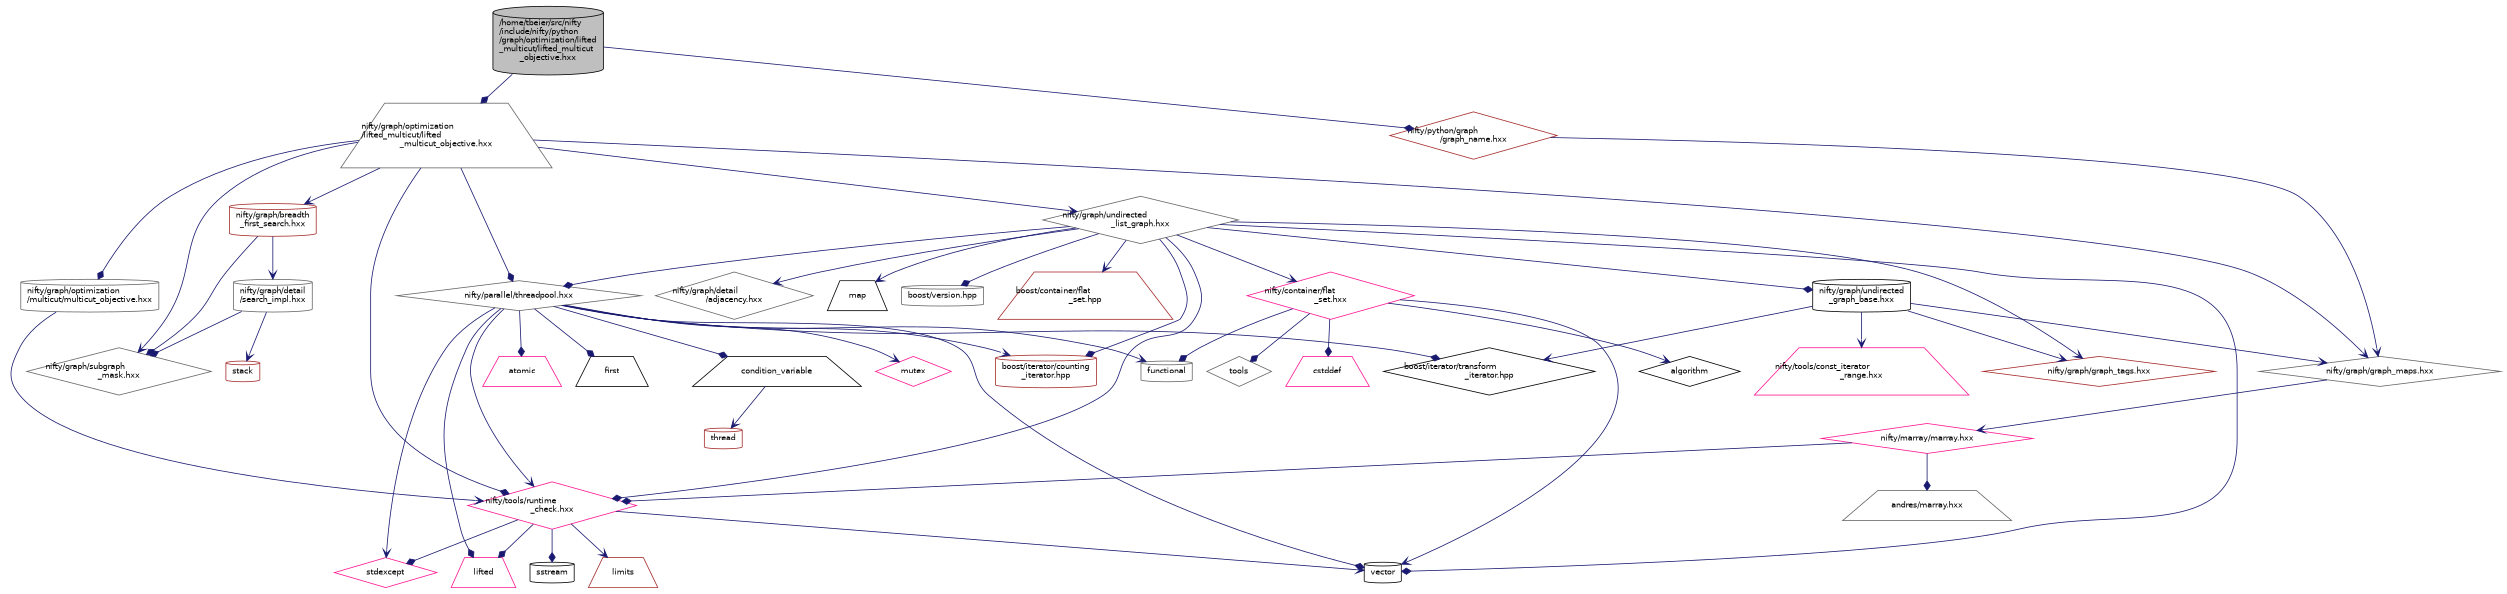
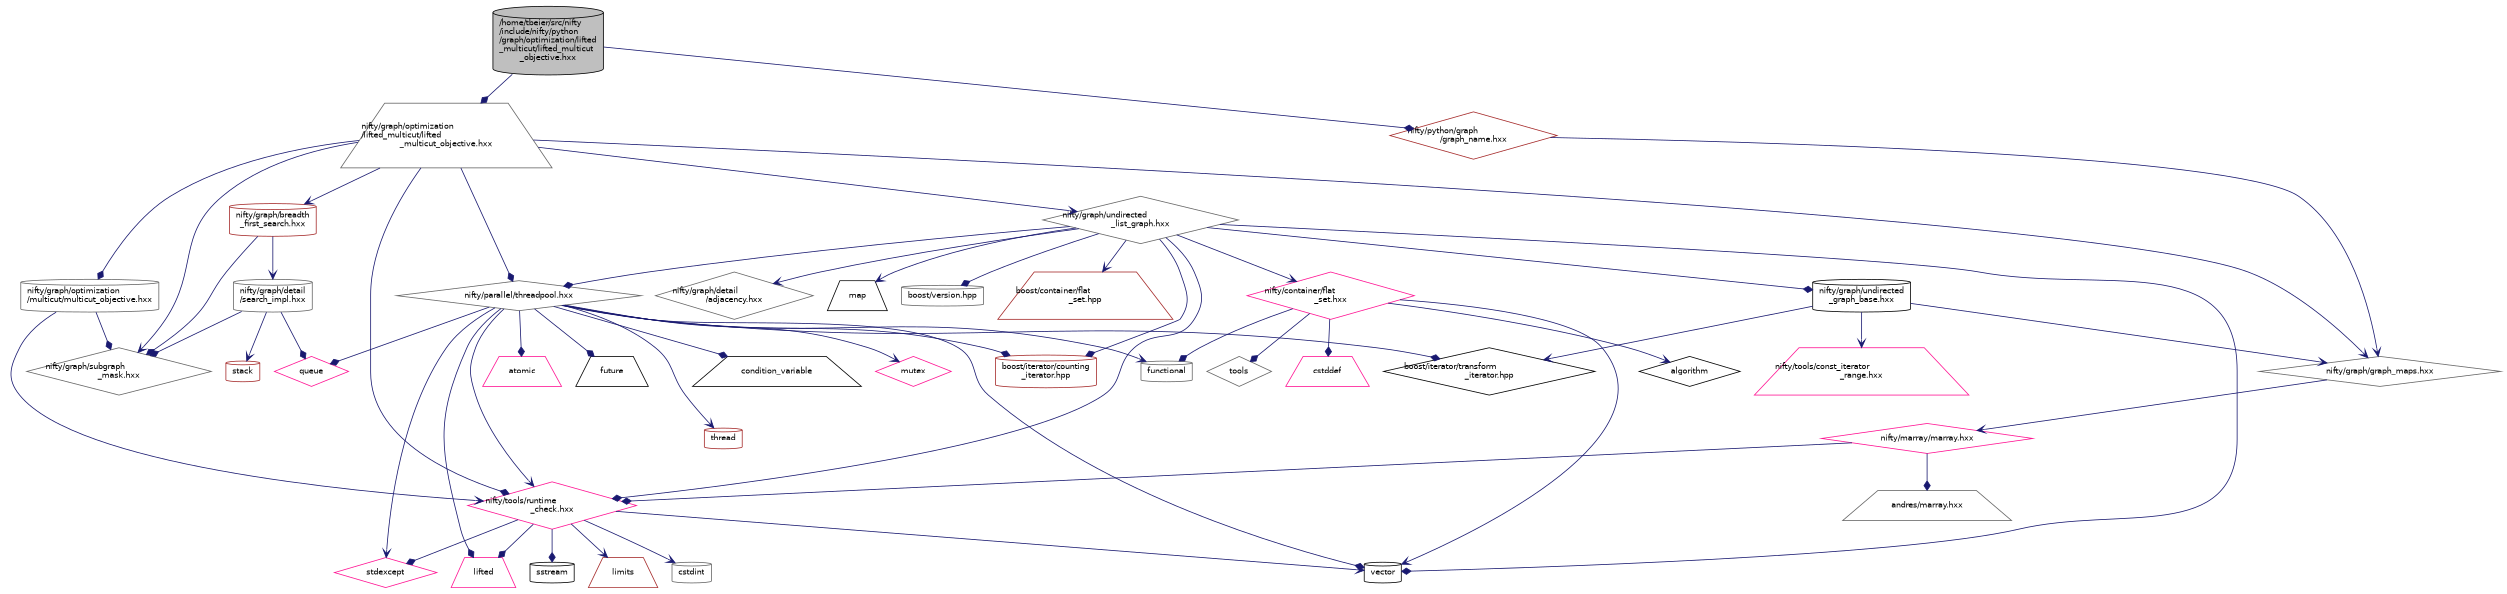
edge "nifty/graph/optimization /multicut/multicut_objective.hxx" -> "nifty/graph/subgraph _mask.hxx": added
edge "nifty/parallel/threadpool.hxx" -> "boost/iterator/counting _iterator.hpp": arrowhead vee -> diamond
node "queue": added
node "first": label "first" -> "future"
node "nifty/graph/graph_tags.hxx": removed
edge "condition_variable" -> "thread": now "nifty/parallel/threadpool.hxx" -> "thread"
node "cstdint": added
